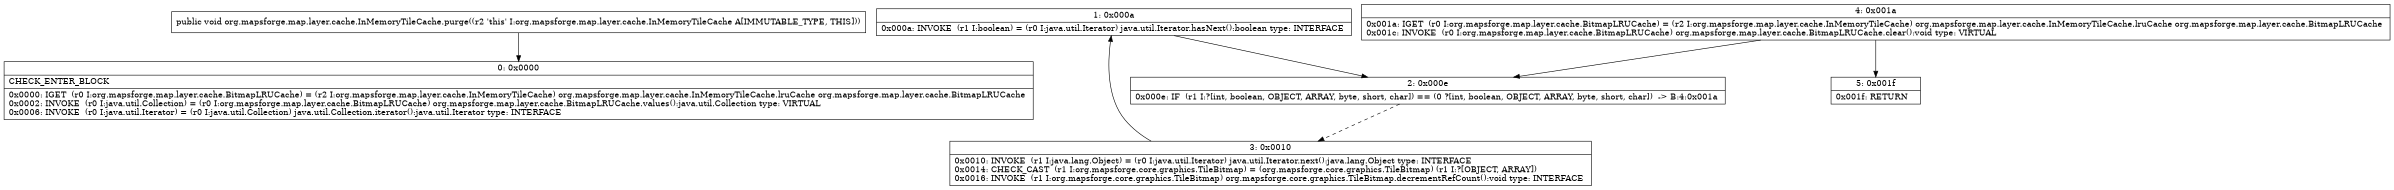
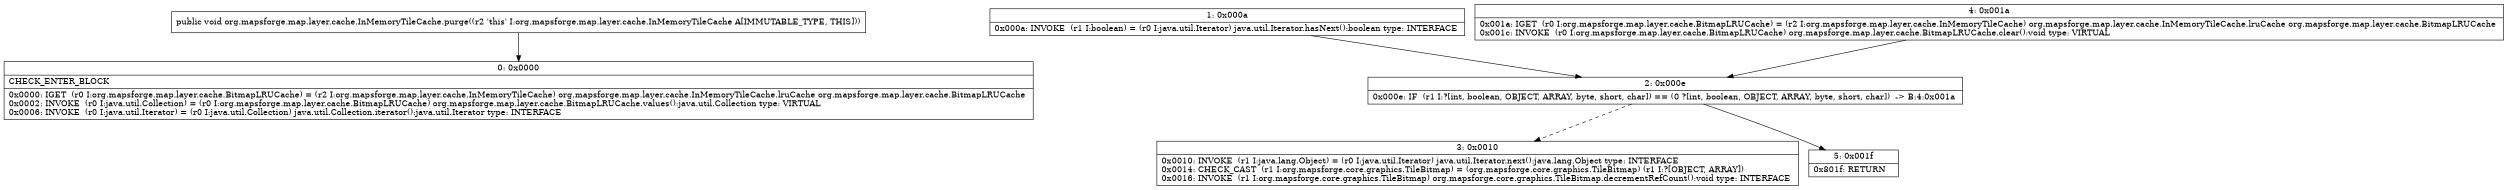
edge "4: 0x001a" -> "5: 0x001f": now "2: 0x000e" -> "5: 0x001f"
node "5: 0x001f": text "0x001f: RETURN" -> "0x801f: RETURN"
edge "3: 0x0010" -> "1: 0x000a": removed
